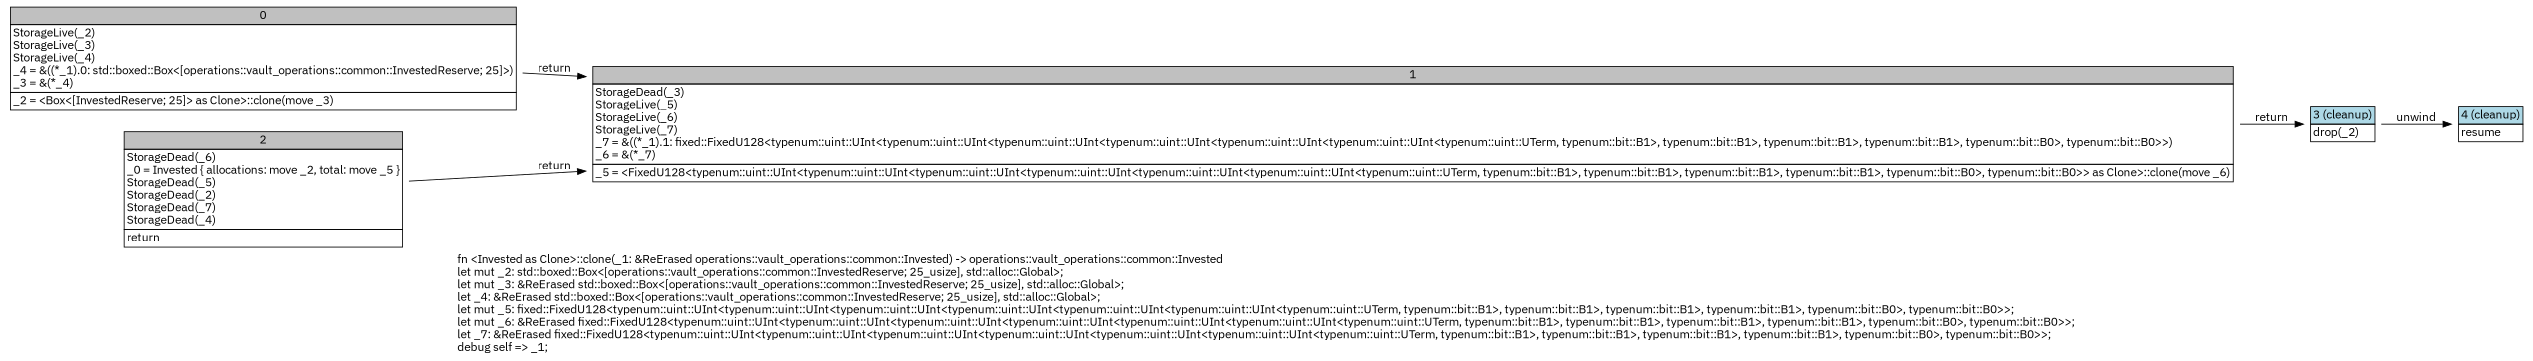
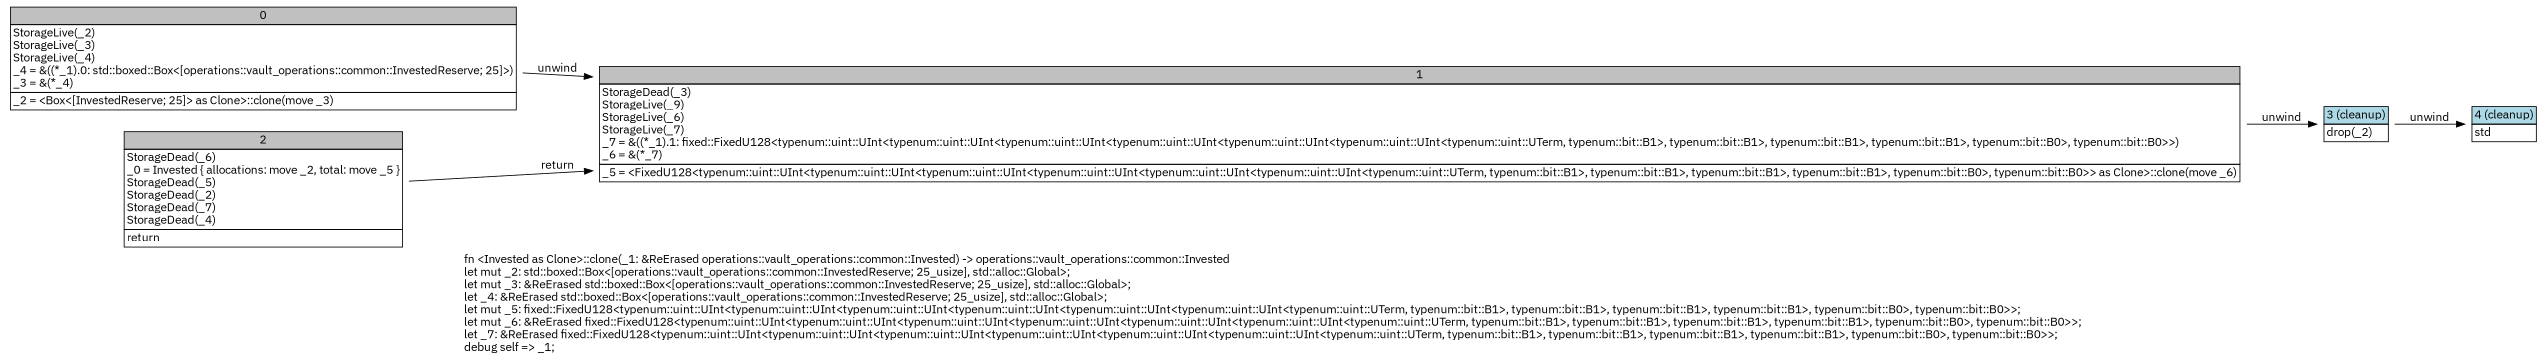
edge "0" -> "1": label "return" -> "unwind"
node "1": text "StorageLive(_5)" -> "StorageLive(_9)"
edge "1" -> "3 (cleanup)": label "return" -> "unwind"
node "4 (cleanup)": text "resume" -> "std"
